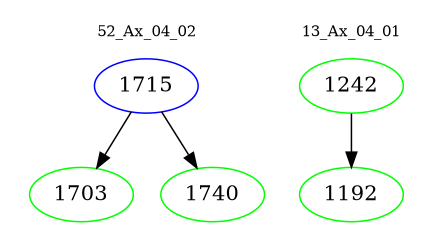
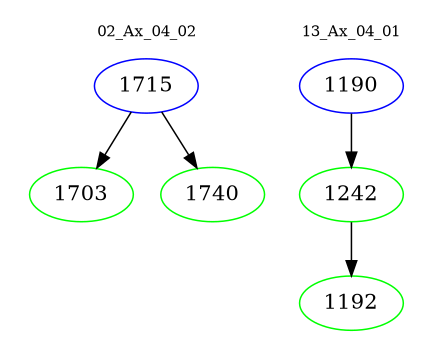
cluster "52_Ax_04_02": label "52_Ax_04_02" -> "02_Ax_04_02"
node "1190": added
